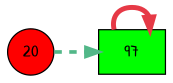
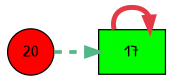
node "97": label "97" -> "17"
